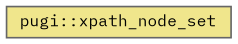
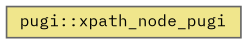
node "pugi::xpath_node_set": label "pugi::xpath_node_set" -> "pugi::xpath_node_pugi"
